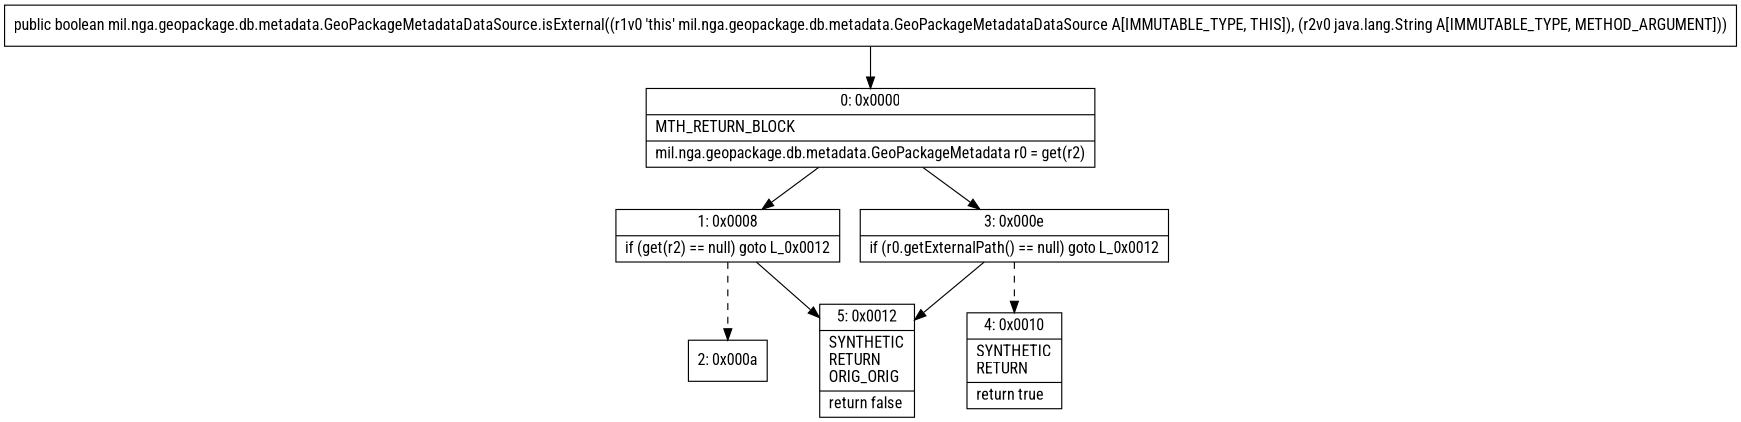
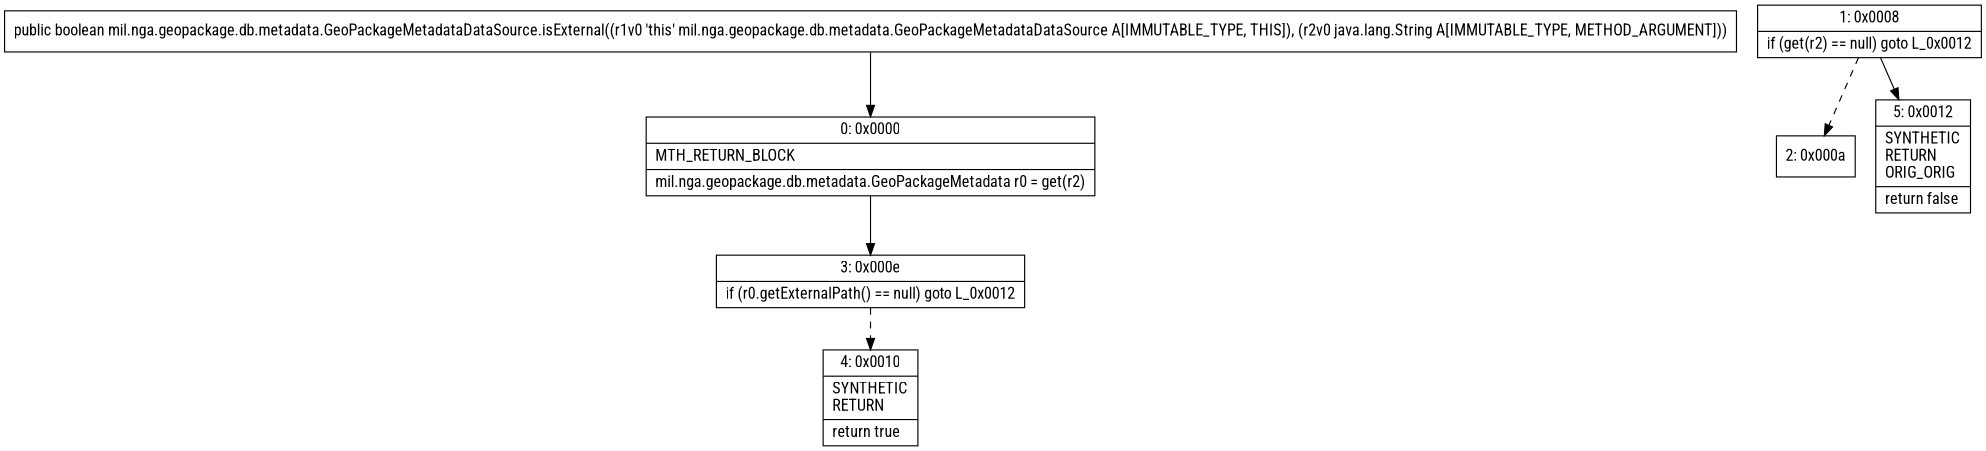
edge "0: 0x0000" -> "1: 0x0008": removed
edge "3: 0x000e" -> "5: 0x0012": removed
